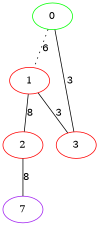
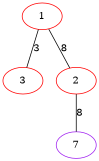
node "0": removed
